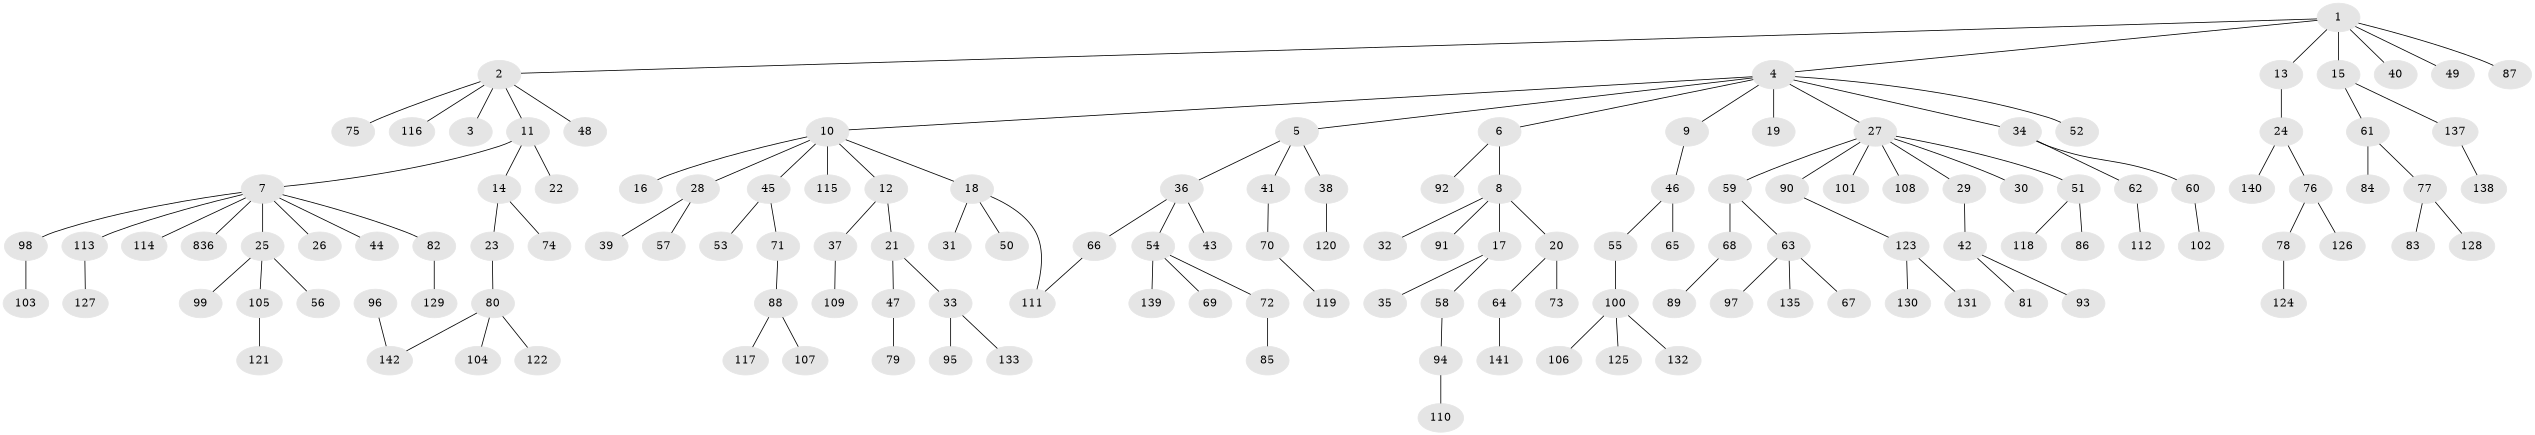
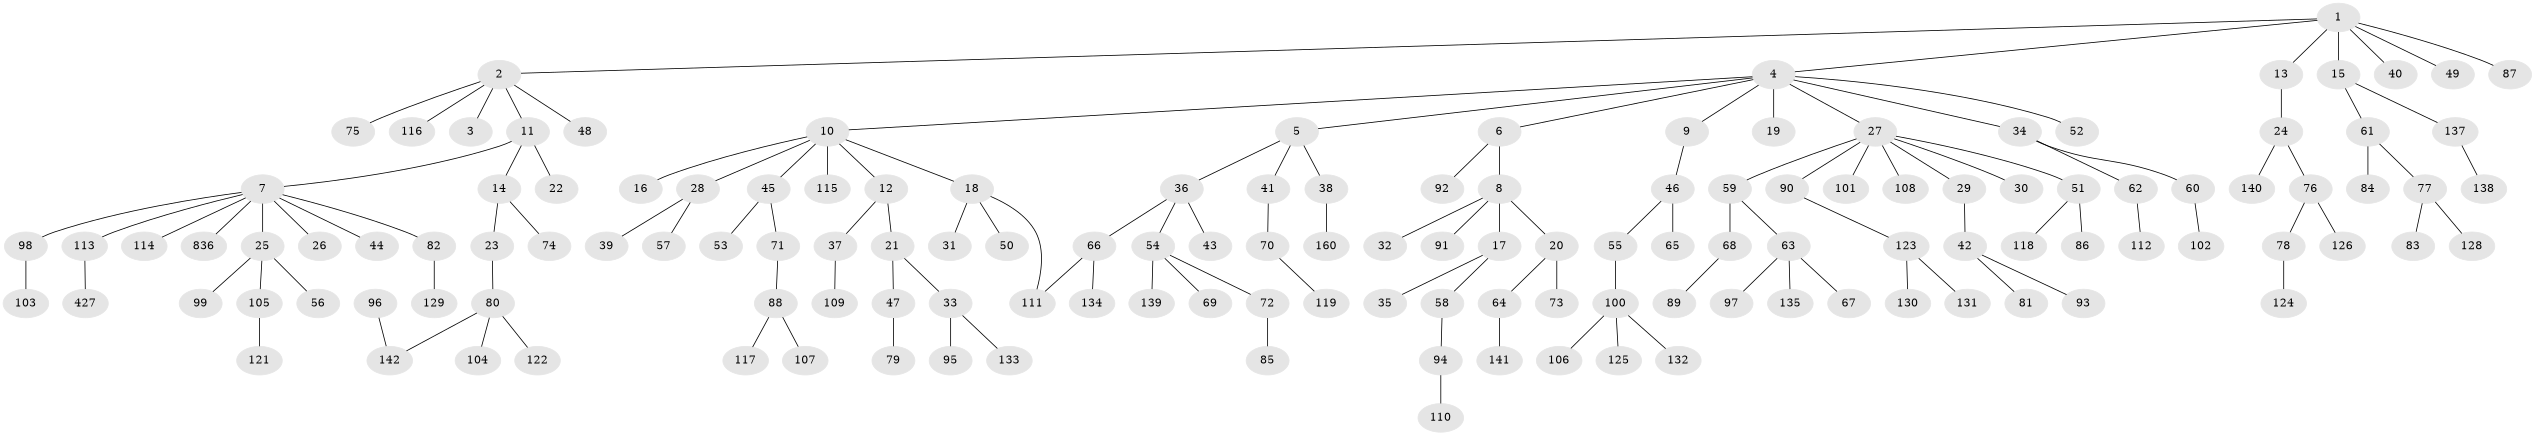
node "120": label "120" -> "160"
node "127": label "127" -> "427"
node "134": added
